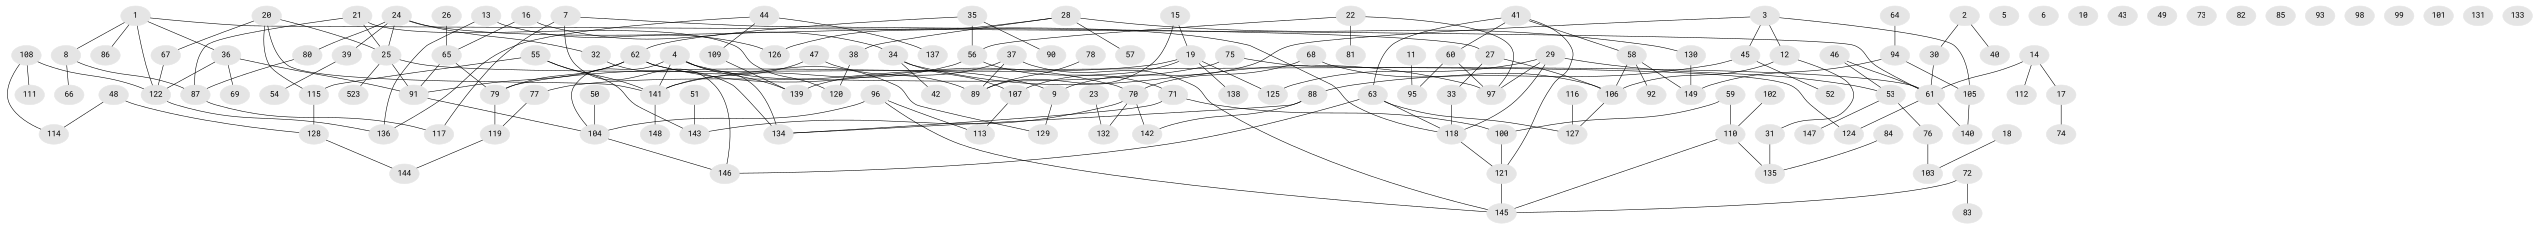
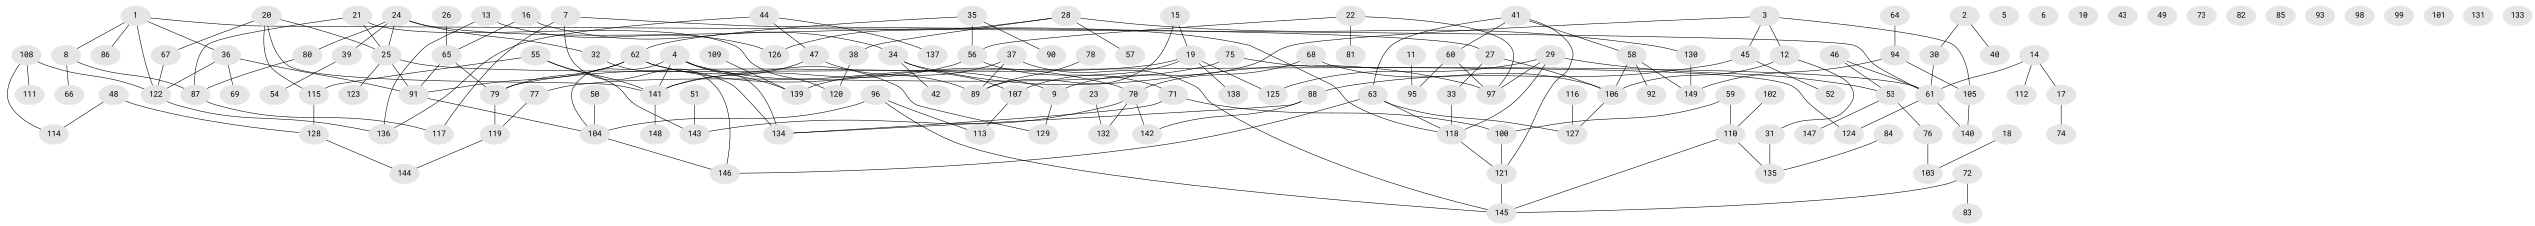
edge "44" -- "109": now "44" -- "47"
node "523": label "523" -> "123"
